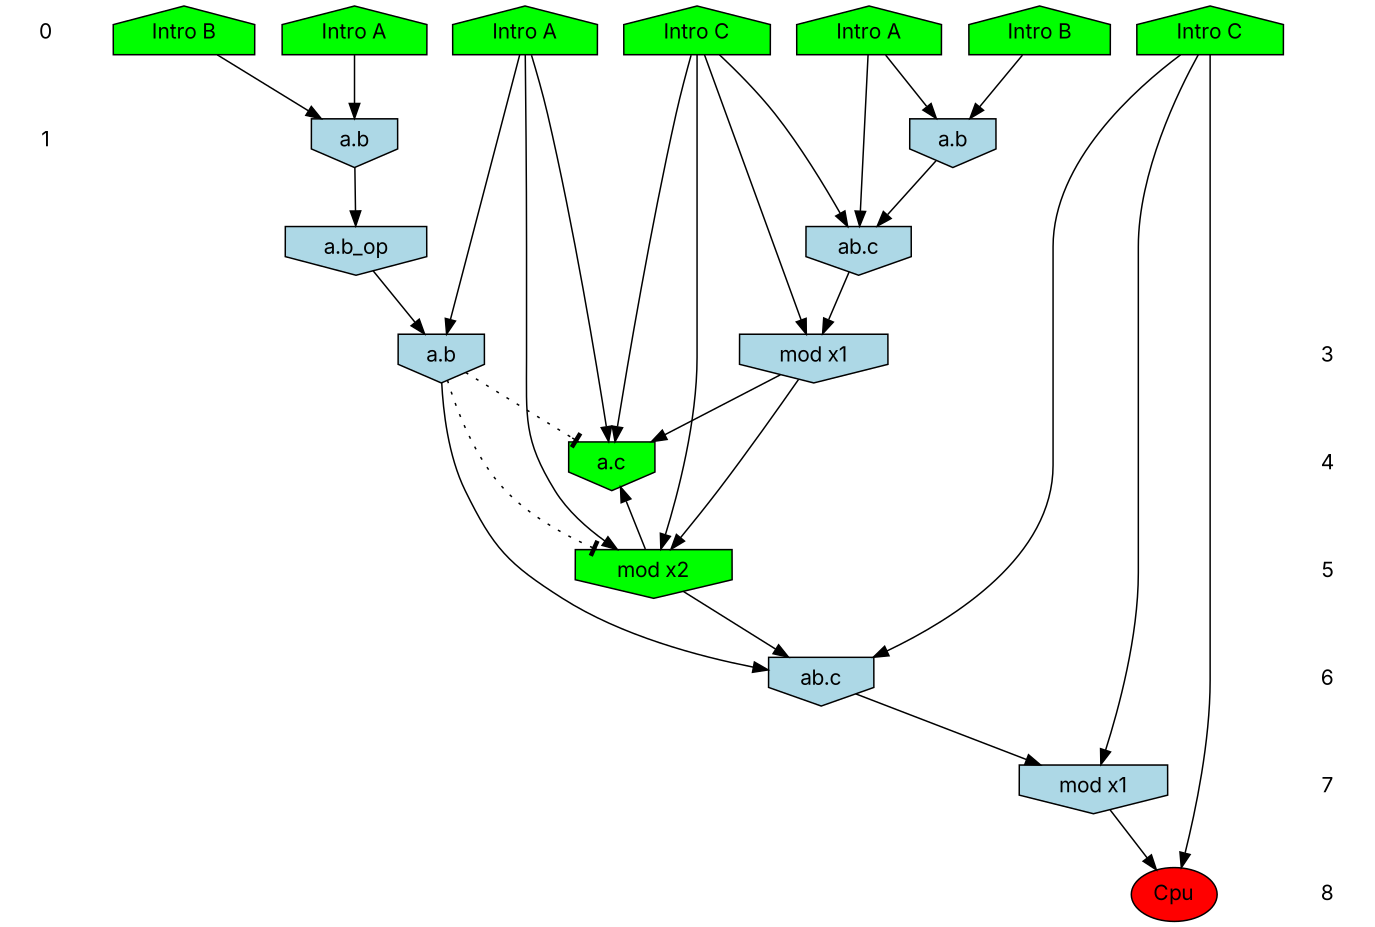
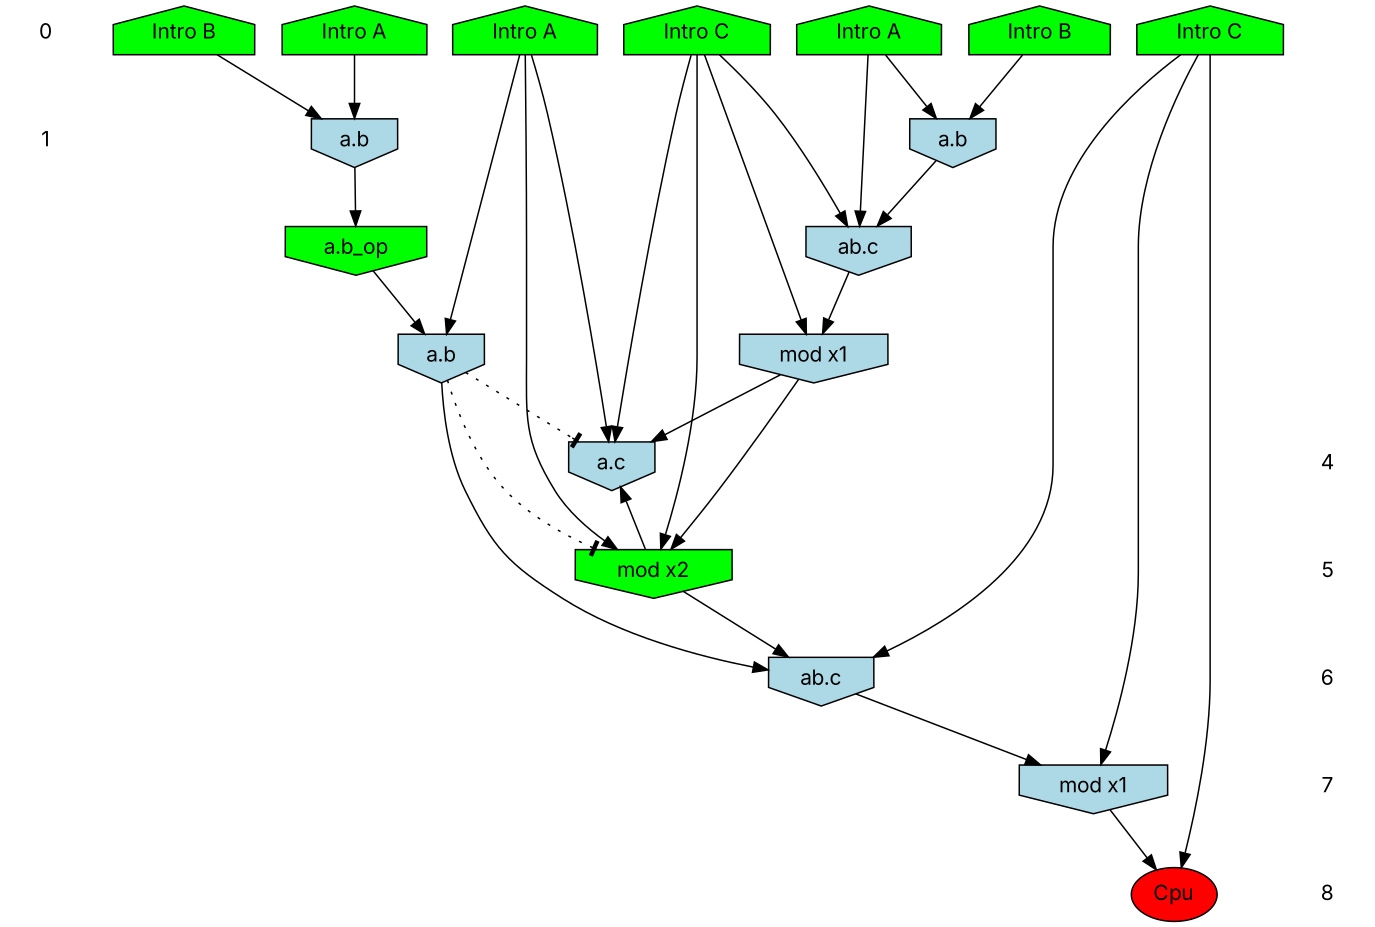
node "a.b_op": fillcolor lightblue -> green
node "3": removed
node "a.c": fillcolor green -> lightblue
